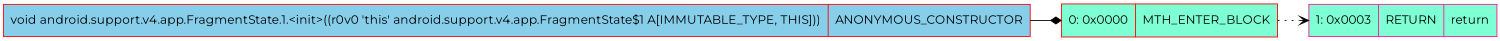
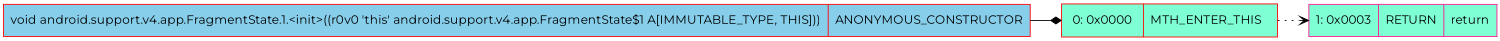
node "0: 0x0000": text "MTH_ENTER_BLOCK" -> "MTH_ENTER_THIS"
